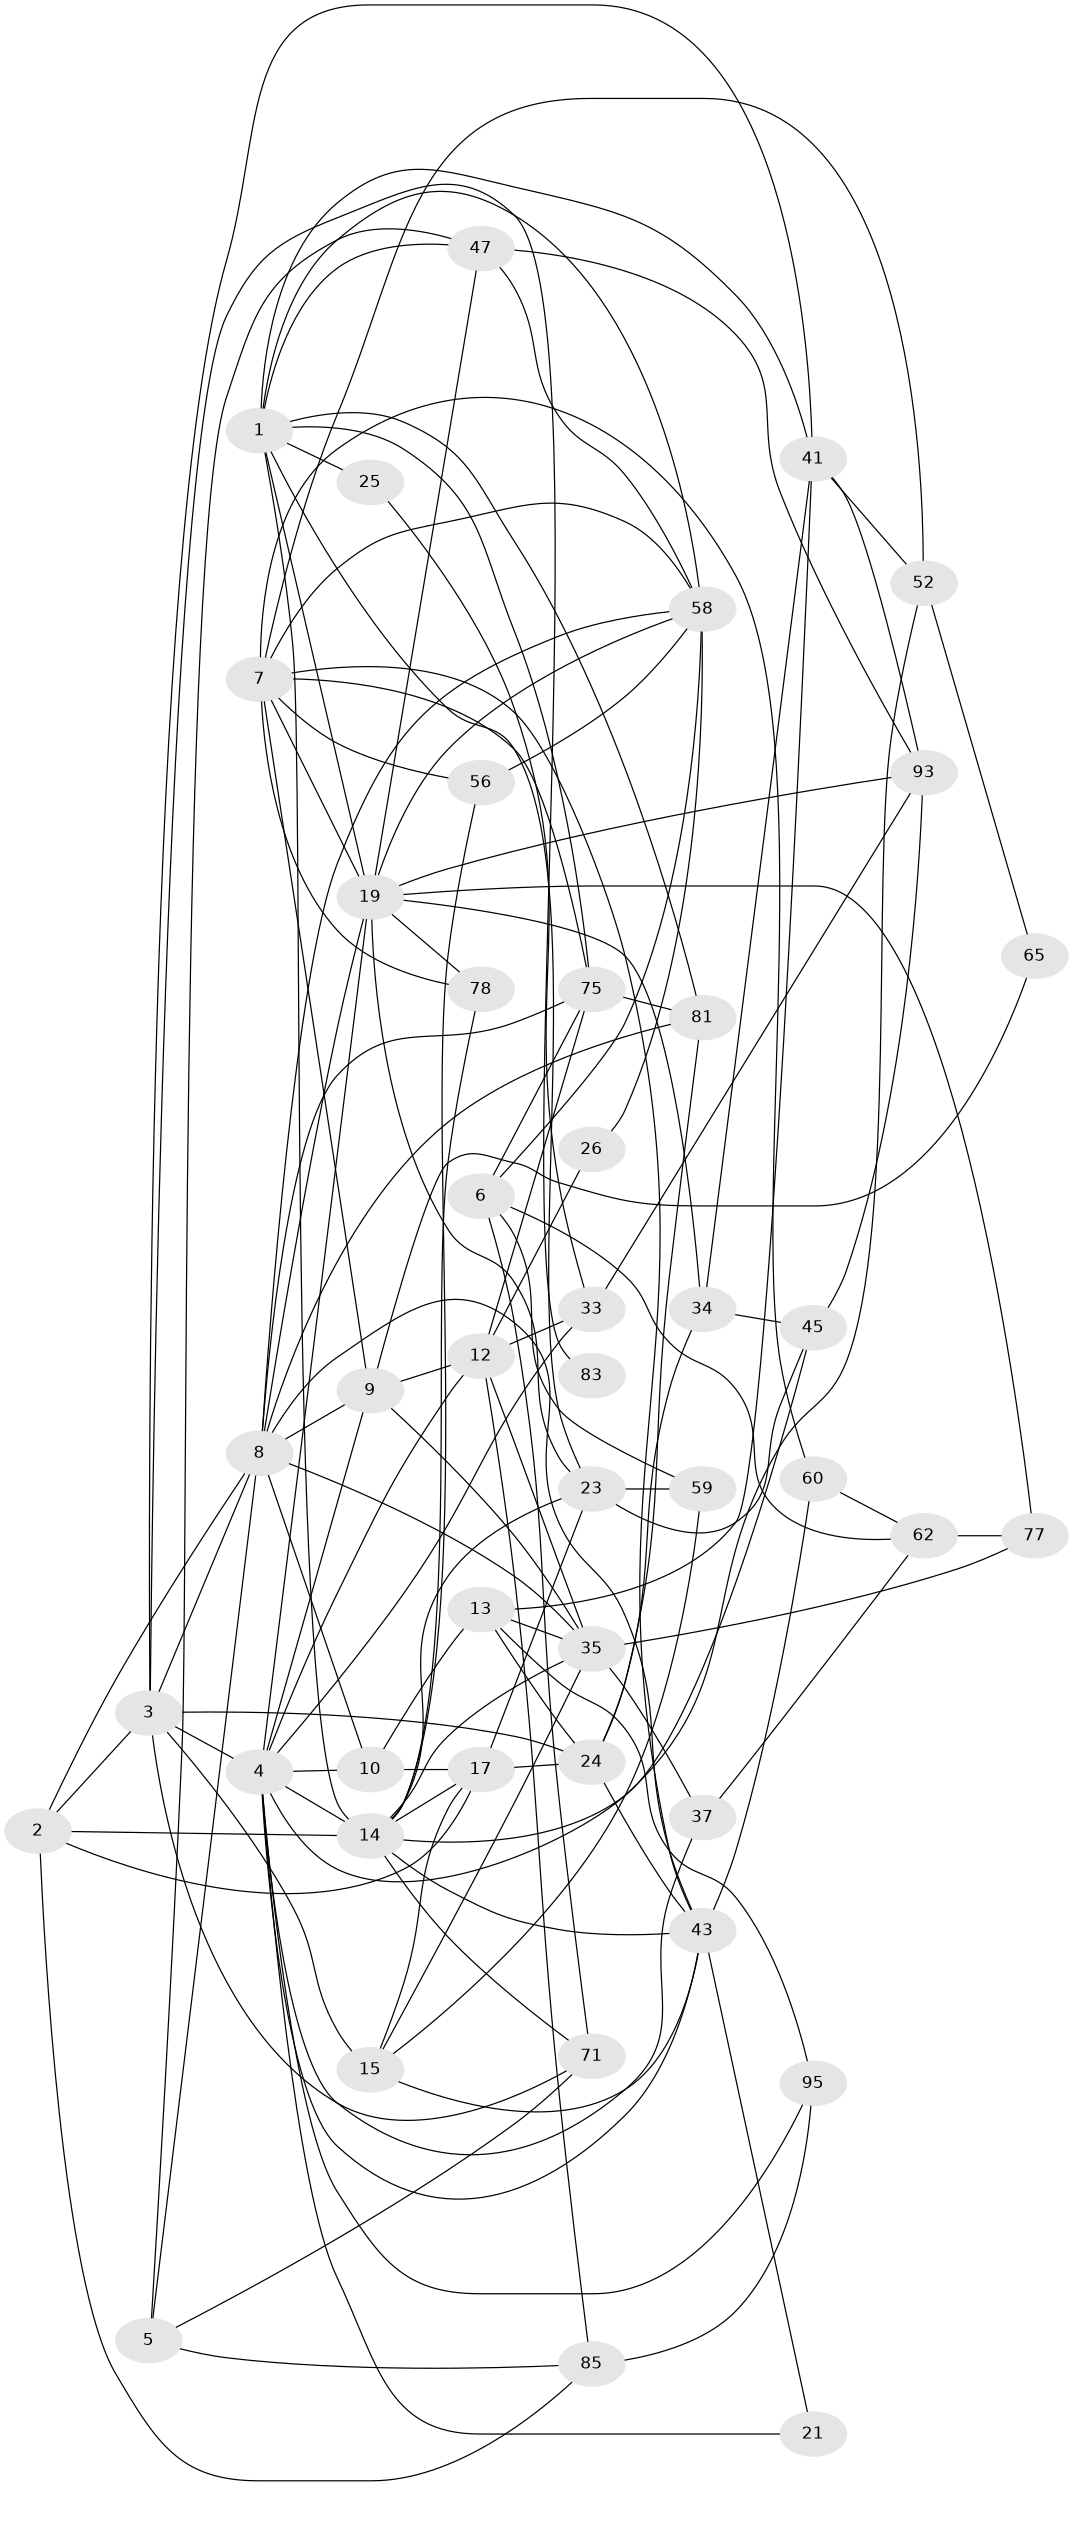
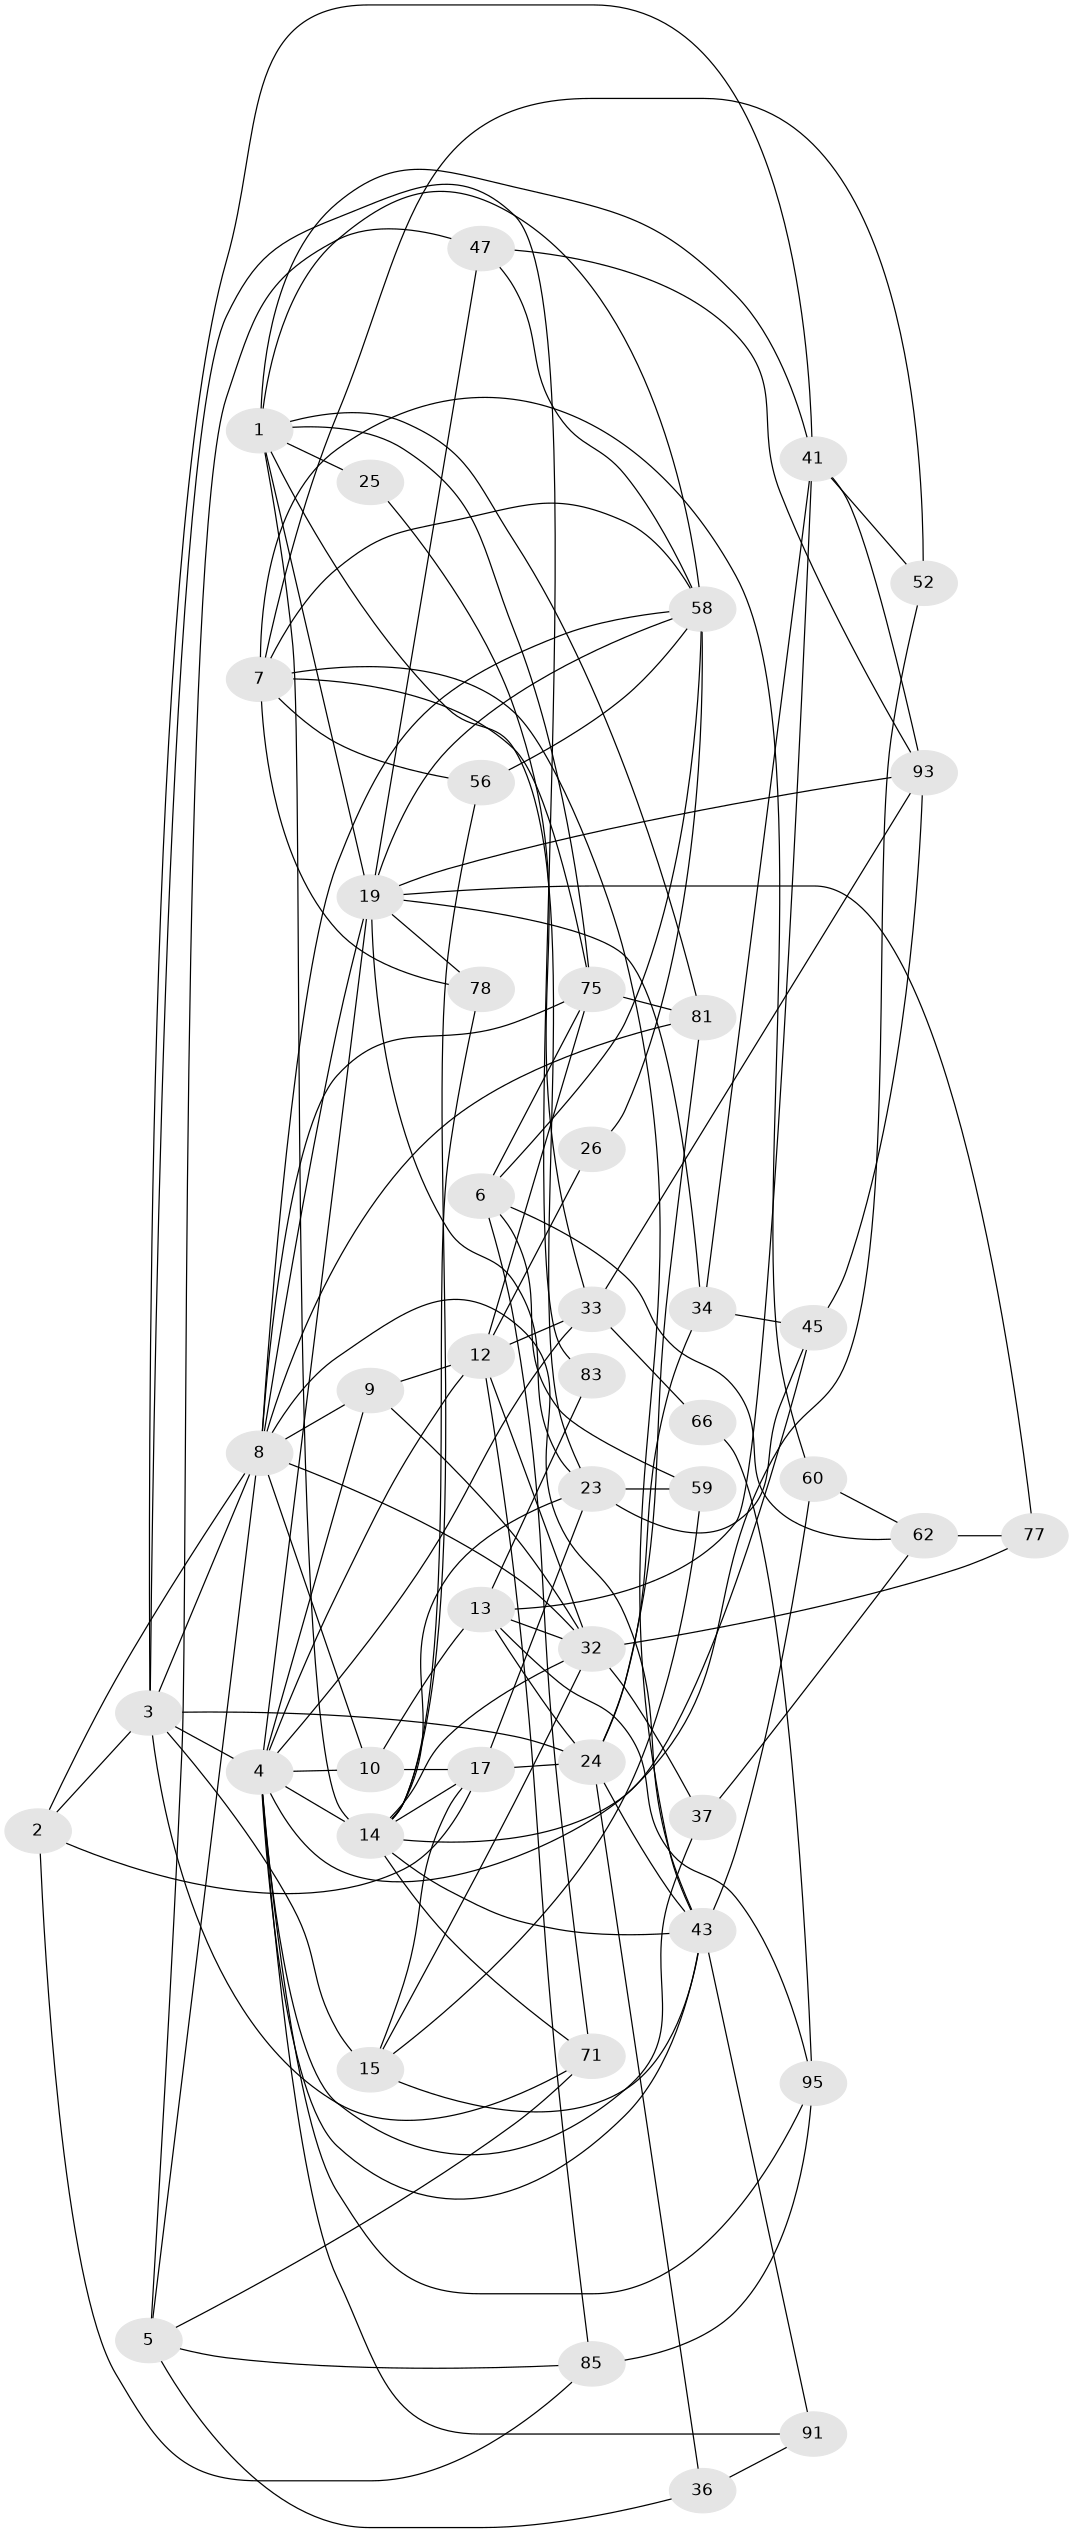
edge "47" -- "1": removed
edge "7" -- "19": removed
node "65": removed
edge "7" -- "9": removed
node "66": added
edge "83" -- "13": added
node "35": label "35" -> "32"
edge "2" -- "14": removed
node "21": label "21" -> "91"
node "36": added
